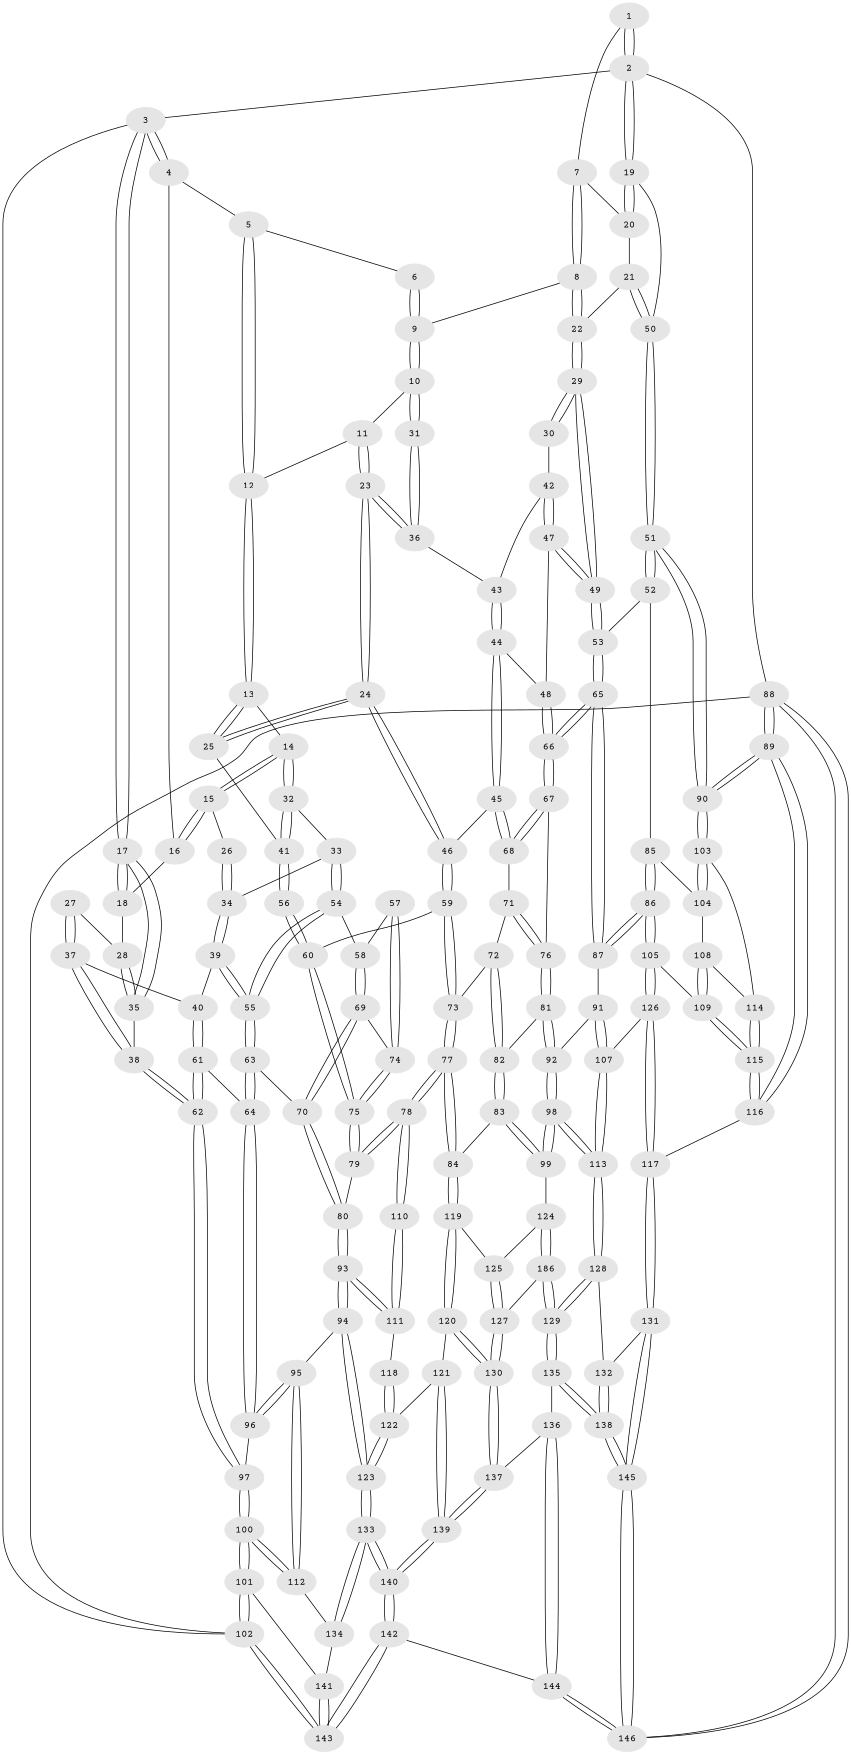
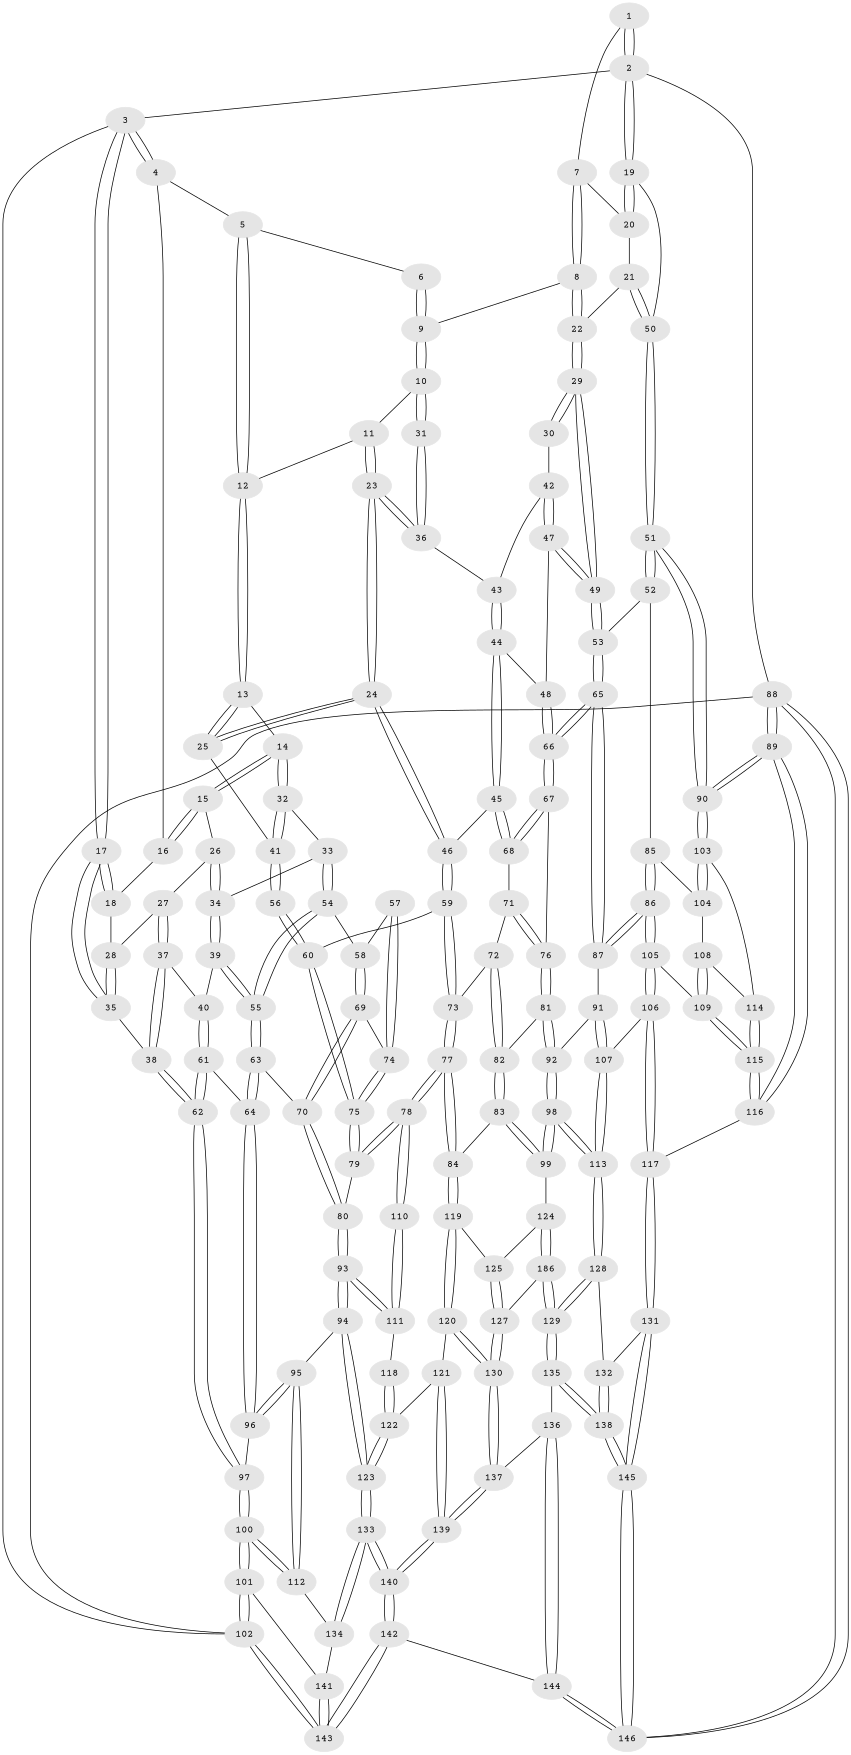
edge "26" -- "27": added
node "126": label "126" -> "106"
